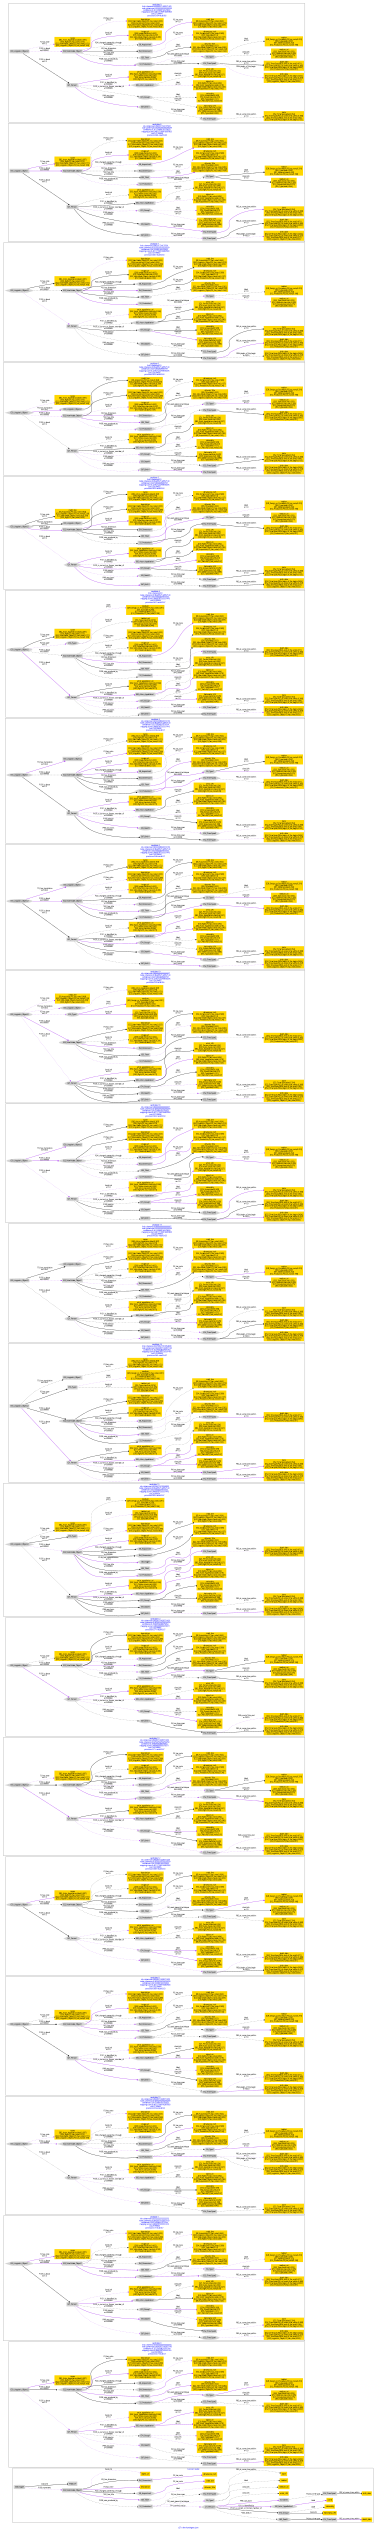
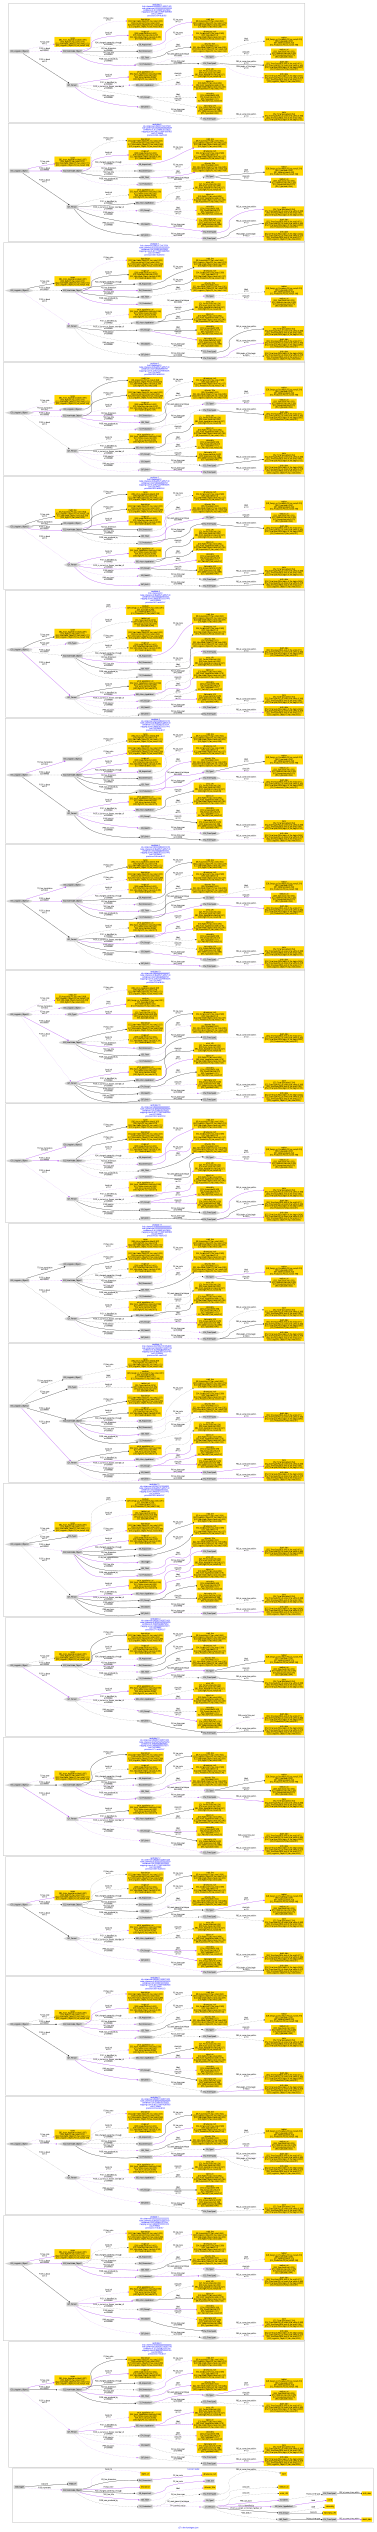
node "medium": removed
node "credit_line": fillcolor gold -> lightgray
